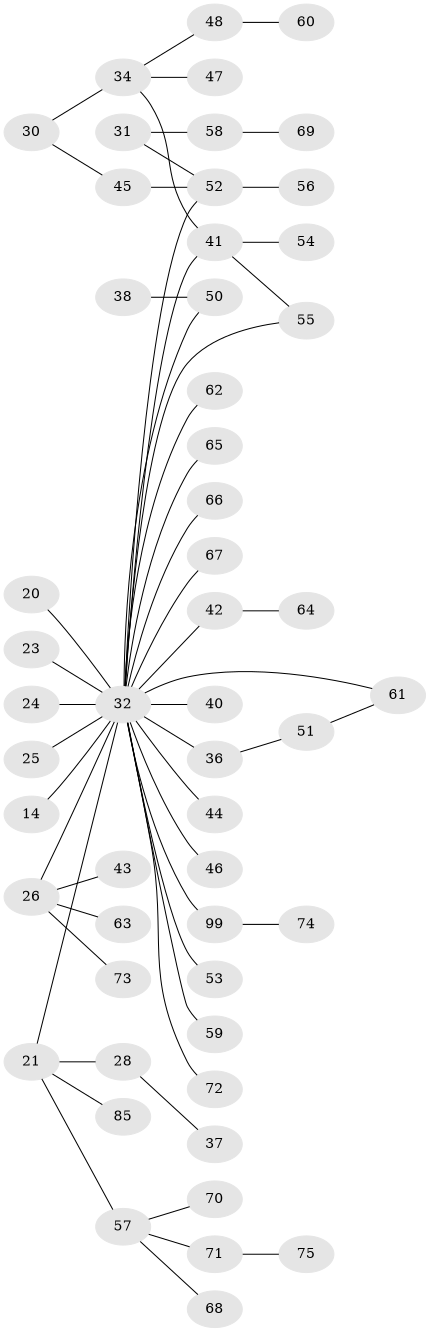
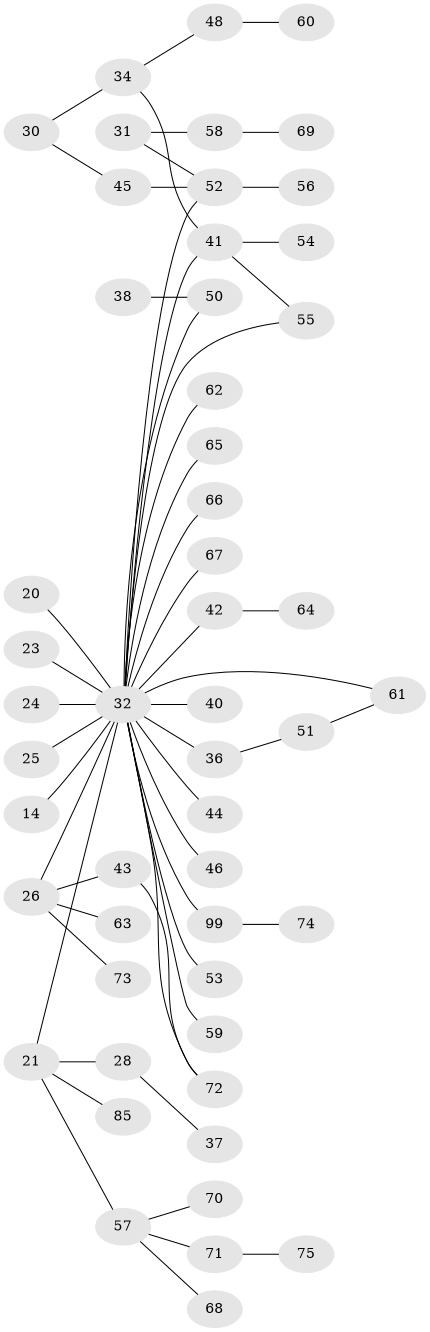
node "47": removed
edge "43" -- "72": added
